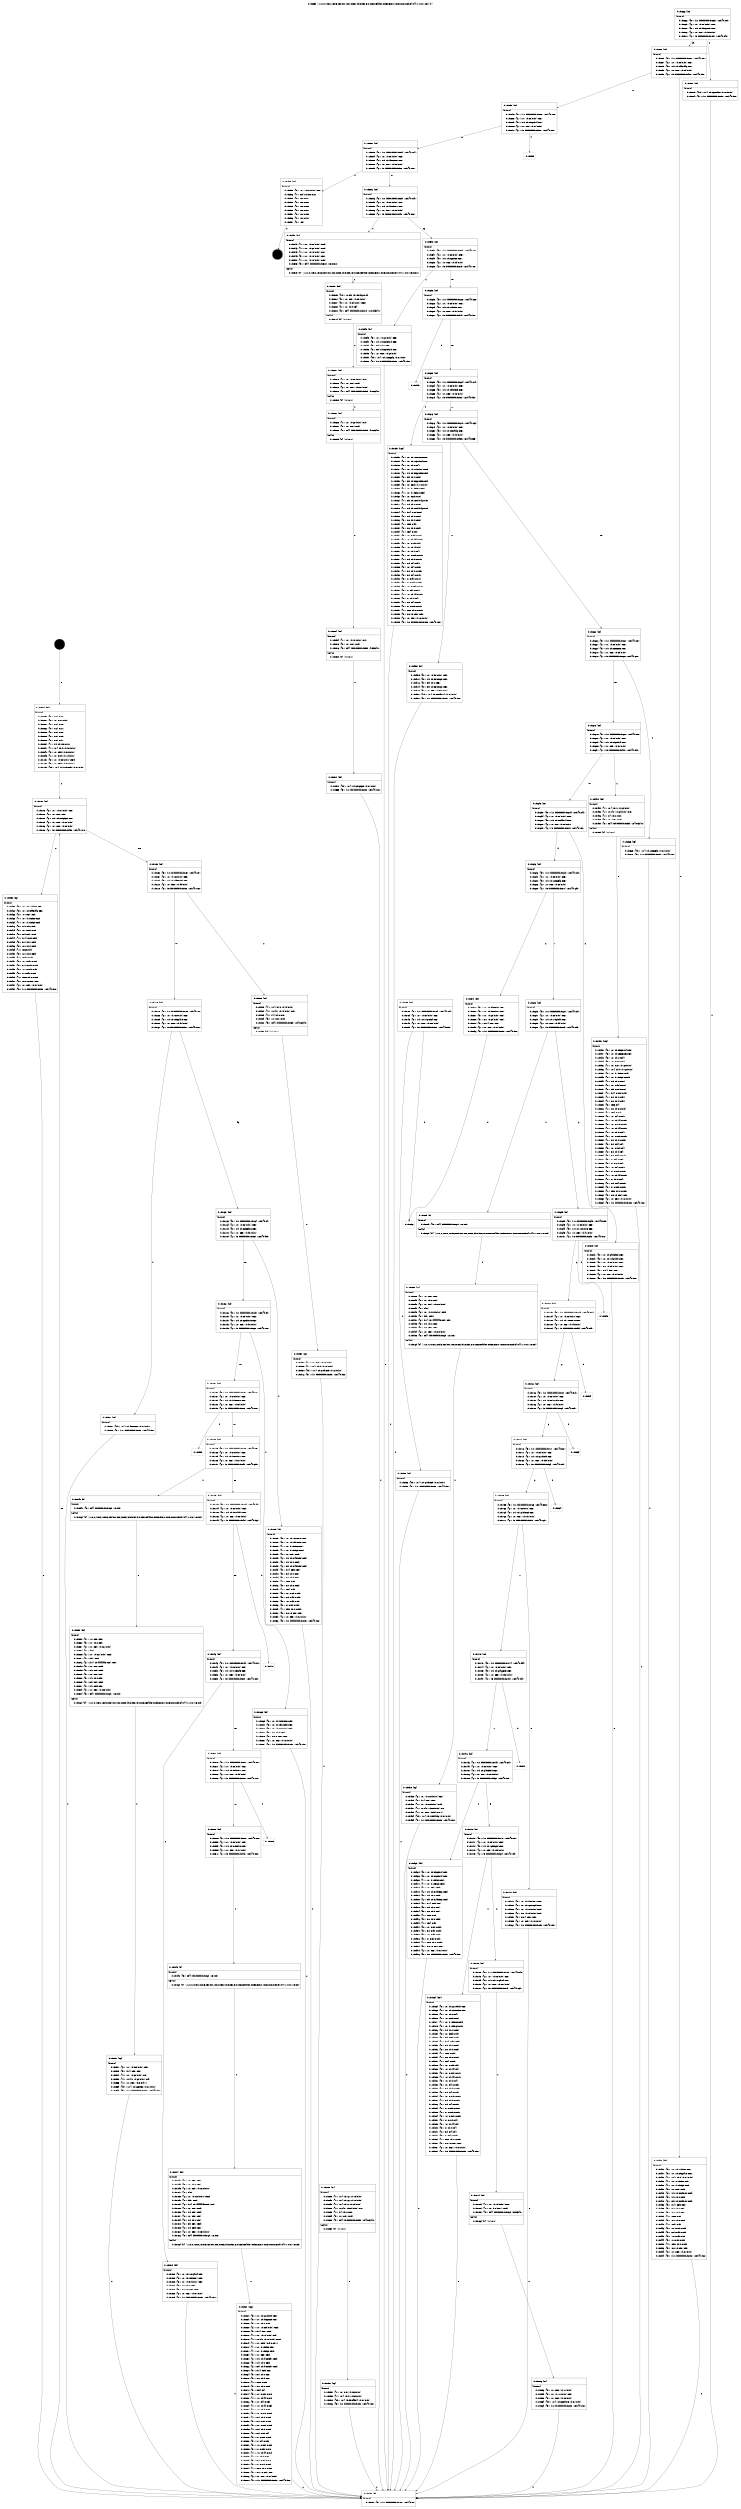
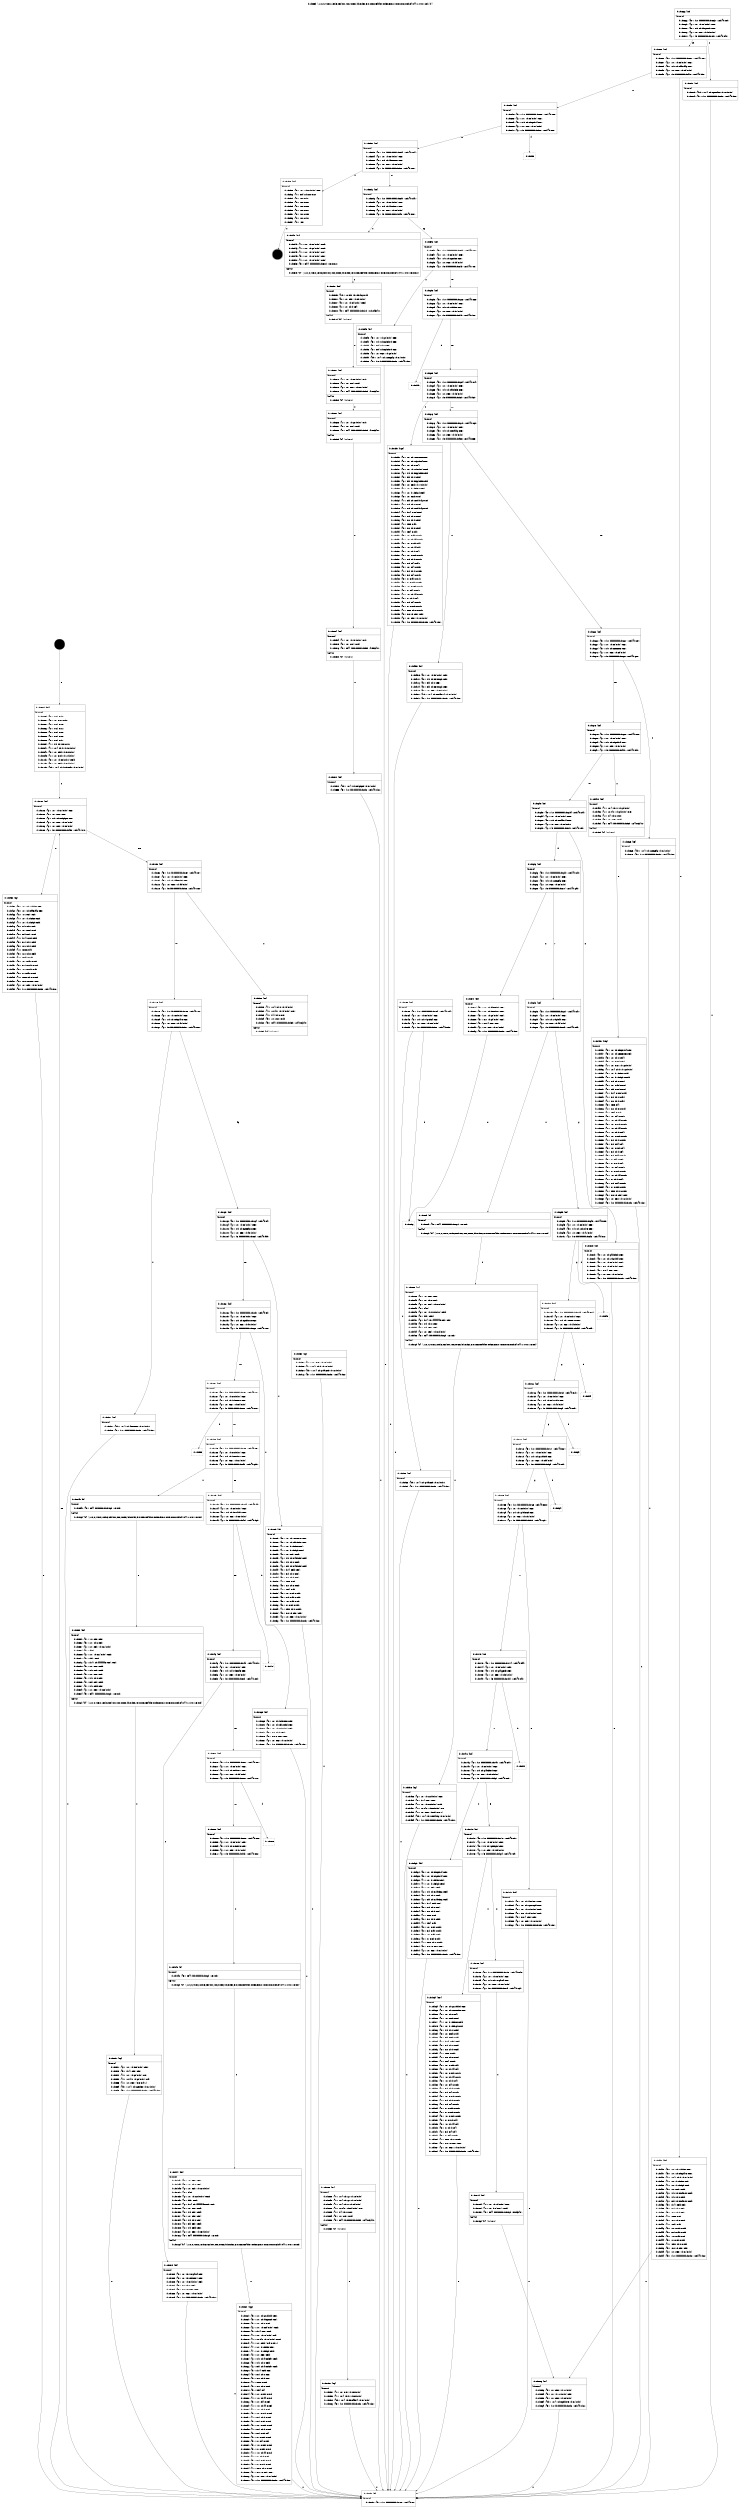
edge "0x401b1a [23]" -> "0x401b31 [26]": removed, label "1"
edge "0x401fb2 [98]" -> "0x402102 [5]": now "0x401fb2 [98]" -> "0x401856 [24]"
